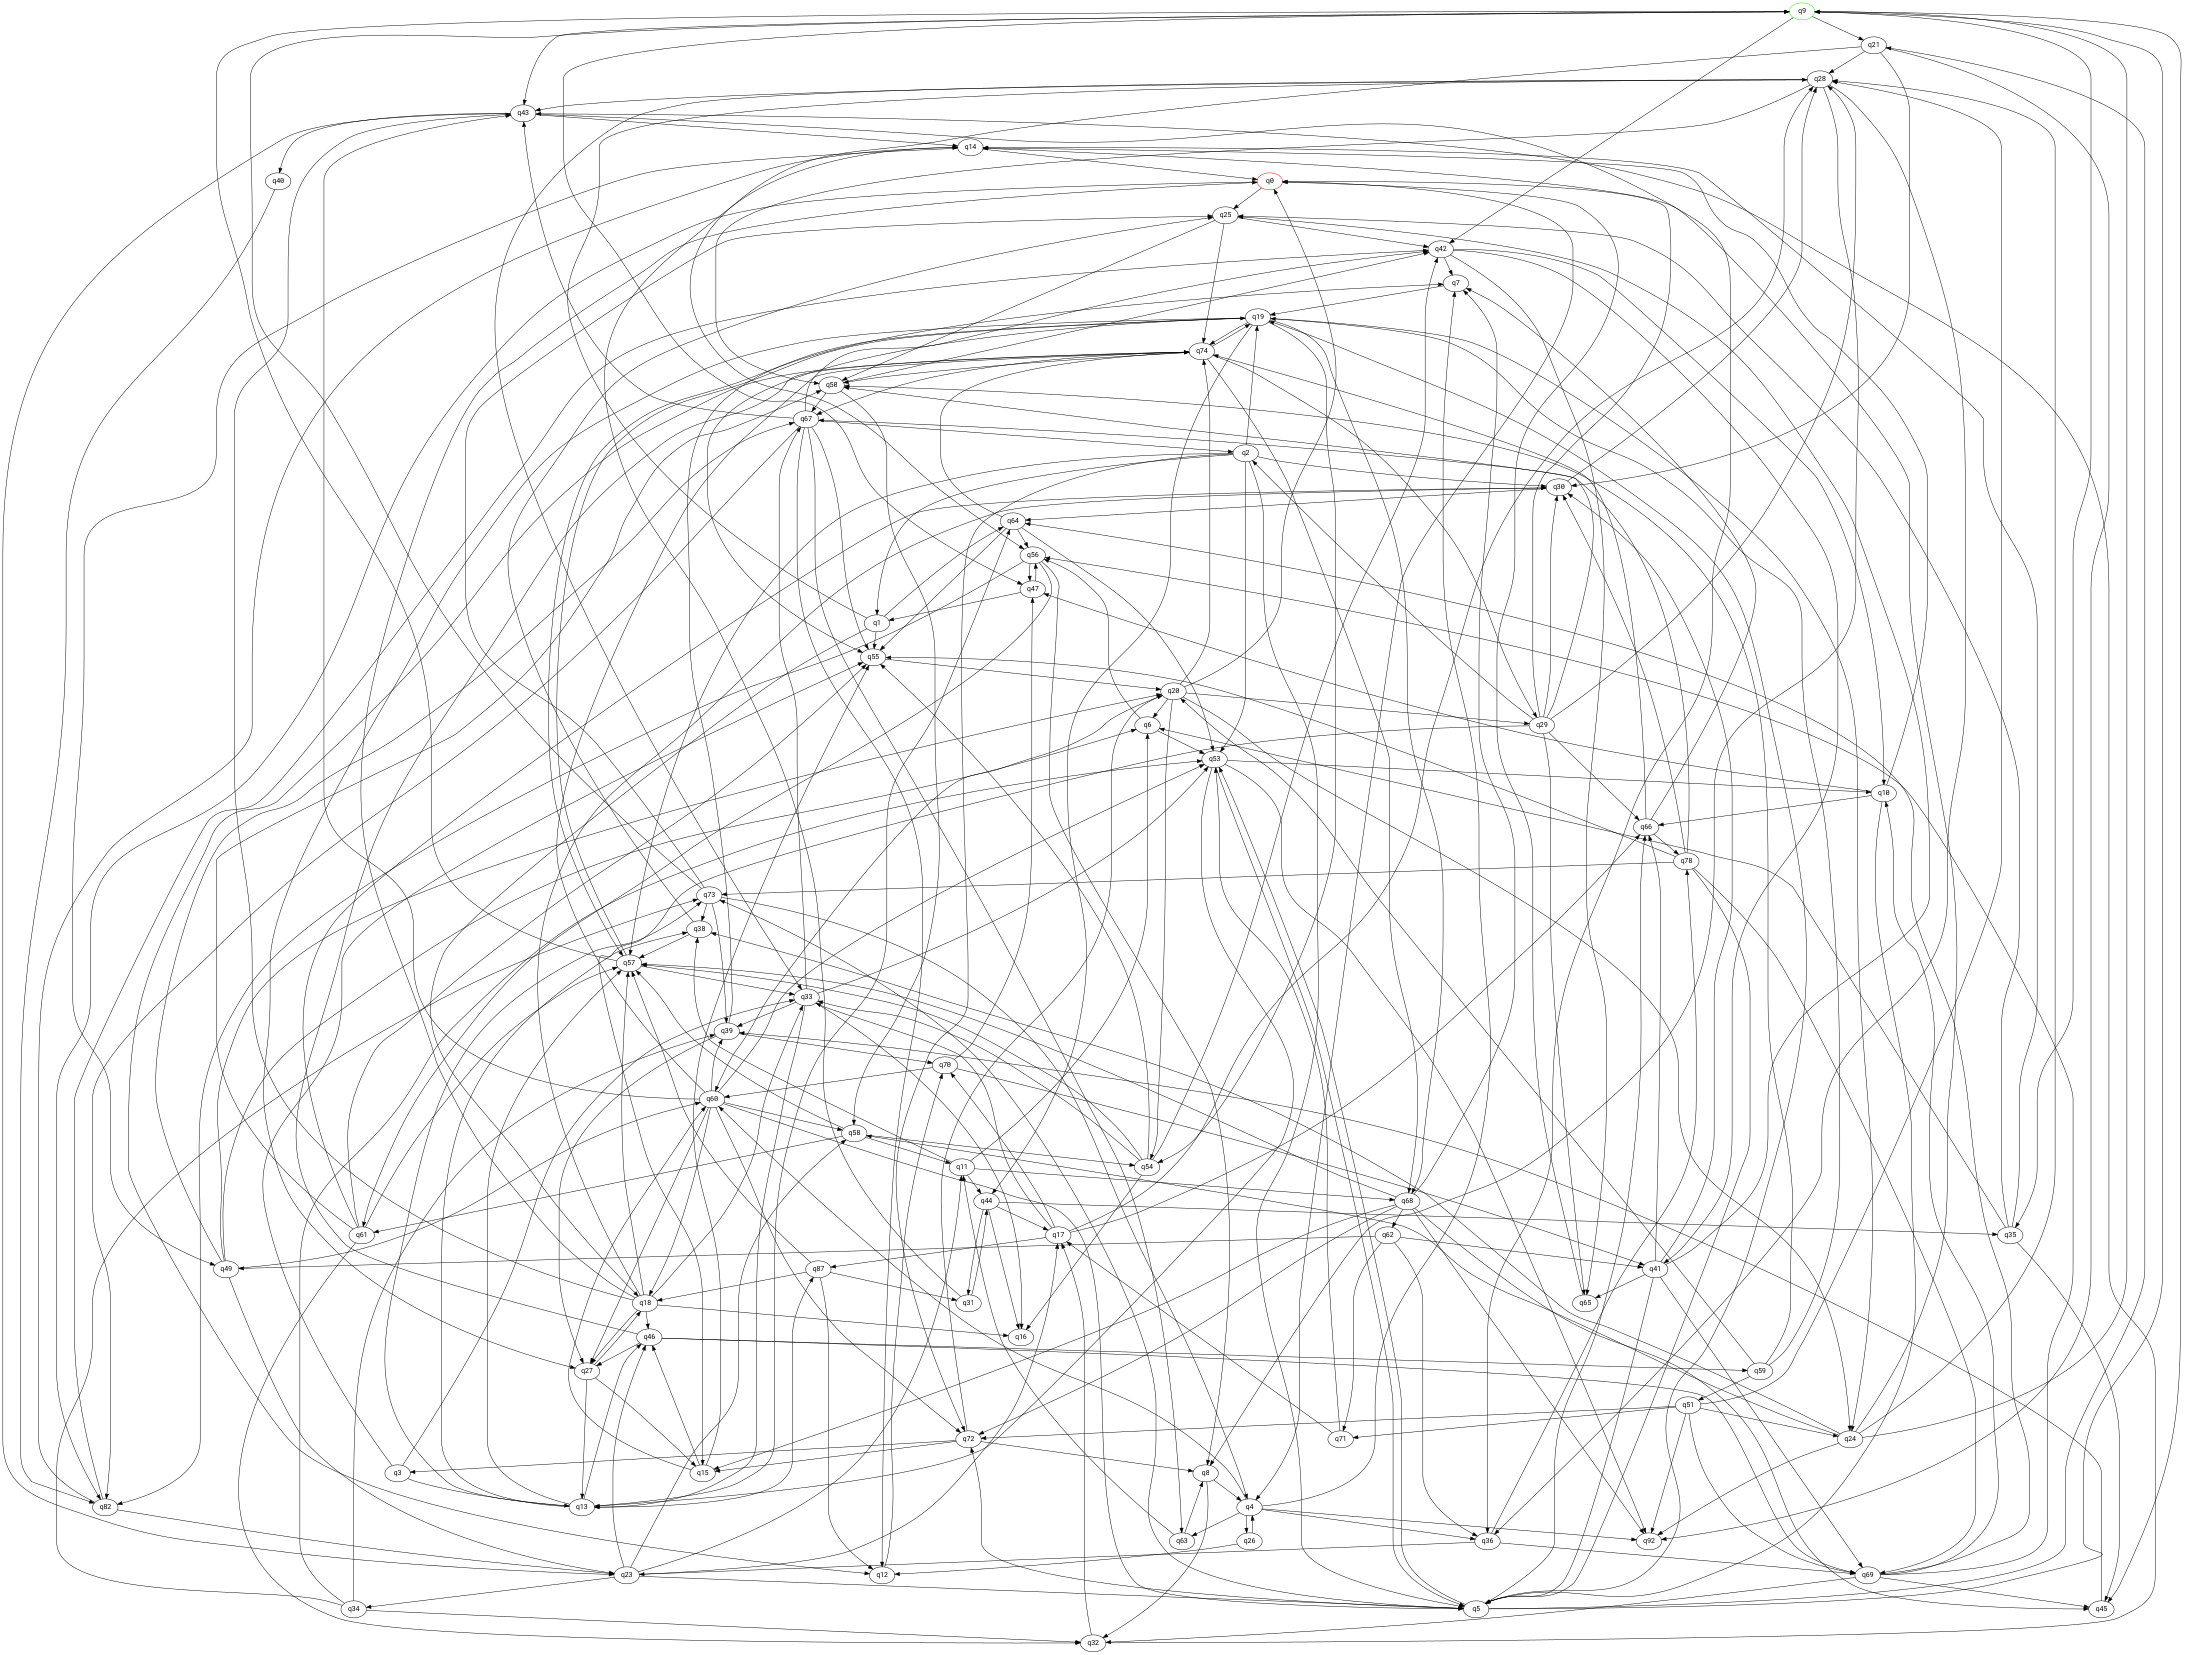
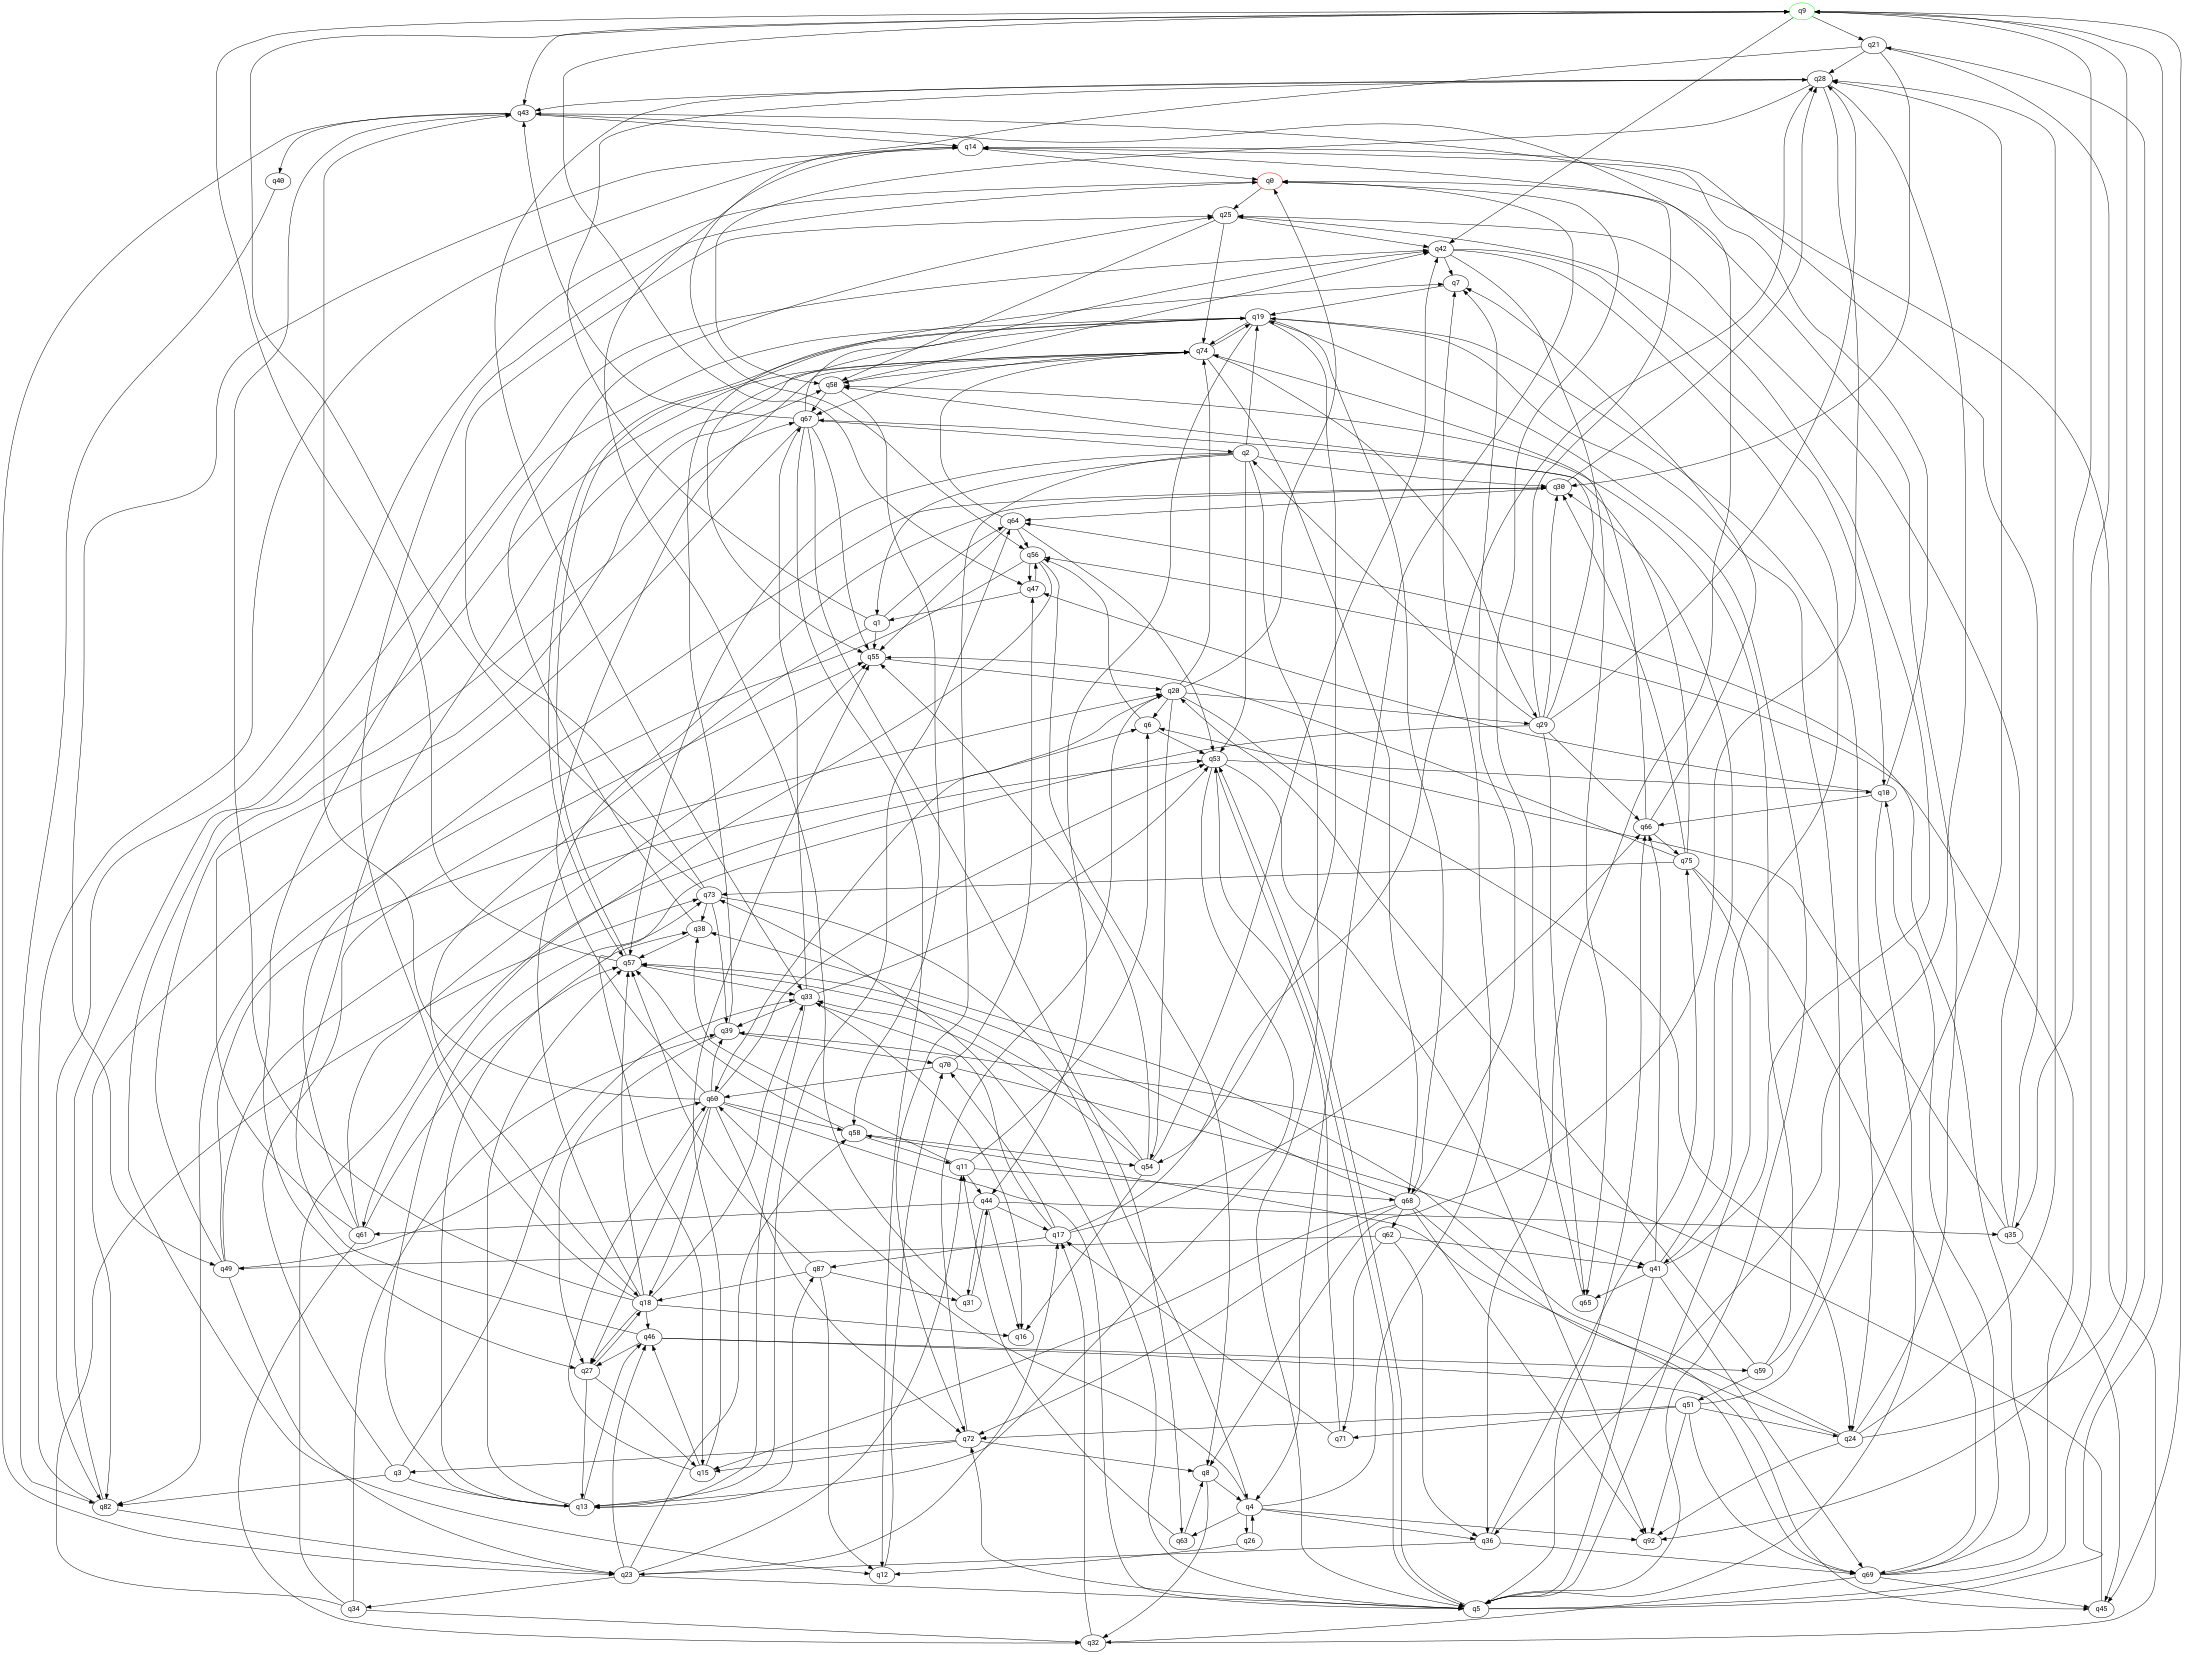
node "q78": label "q78" -> "q75"
edge "q58" -> "q61": now "q44" -> "q61"
edge "q3" -> "q82": added
